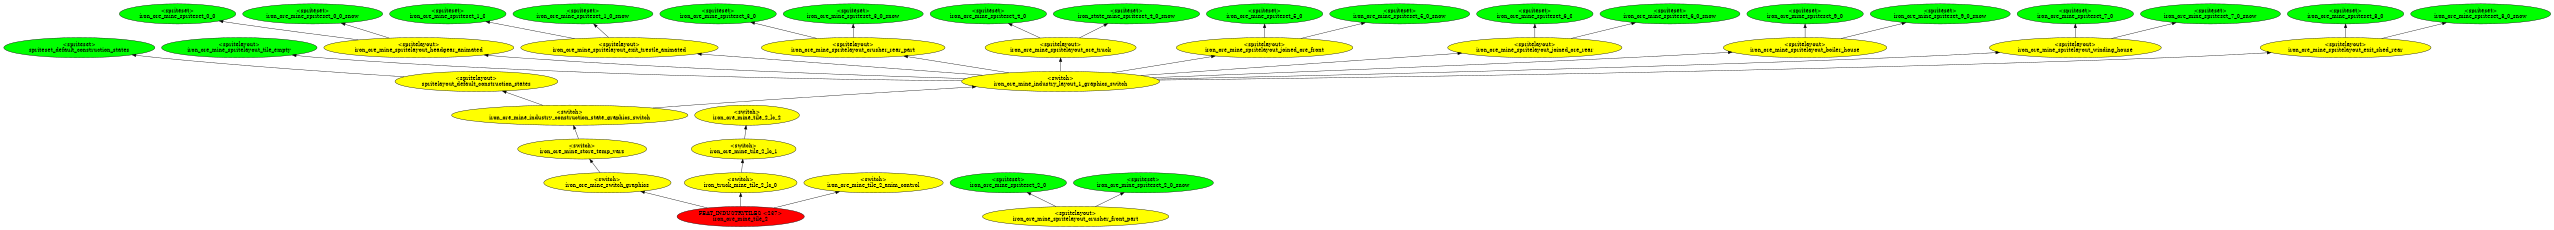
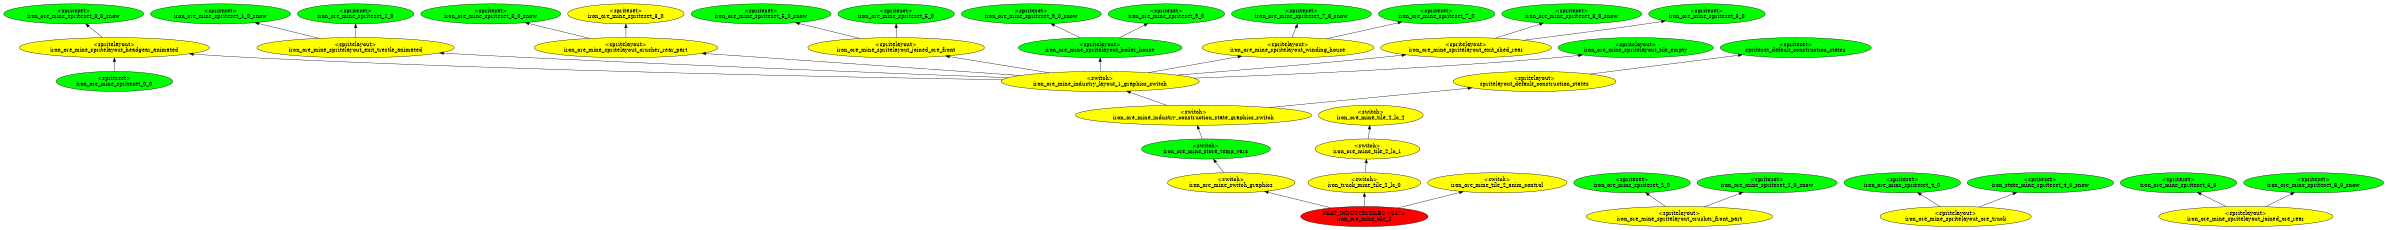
node "<spriteset> iron_ore_mine_spriteset_3_0": fillcolor green -> yellow
edge "<spritelayout> iron_ore_mine_spritelayout_headgear_animated" -> "<spriteset> iron_ore_mine_spriteset_0_0": reversed
node "<spritelayout> iron_ore_mine_spritelayout_boiler_house": fillcolor yellow -> green
edge "<switch> iron_ore_mine_industry_layout_1_graphics_switch" -> "<spritelayout> iron_ore_mine_spritelayout_joined_ore_rear": removed
edge "<switch> iron_ore_mine_industry_layout_1_graphics_switch" -> "<spritelayout> iron_ore_mine_spritelayout_ore_truck": removed
node "<switch> iron_ore_mine_store_temp_vars": fillcolor yellow -> green
